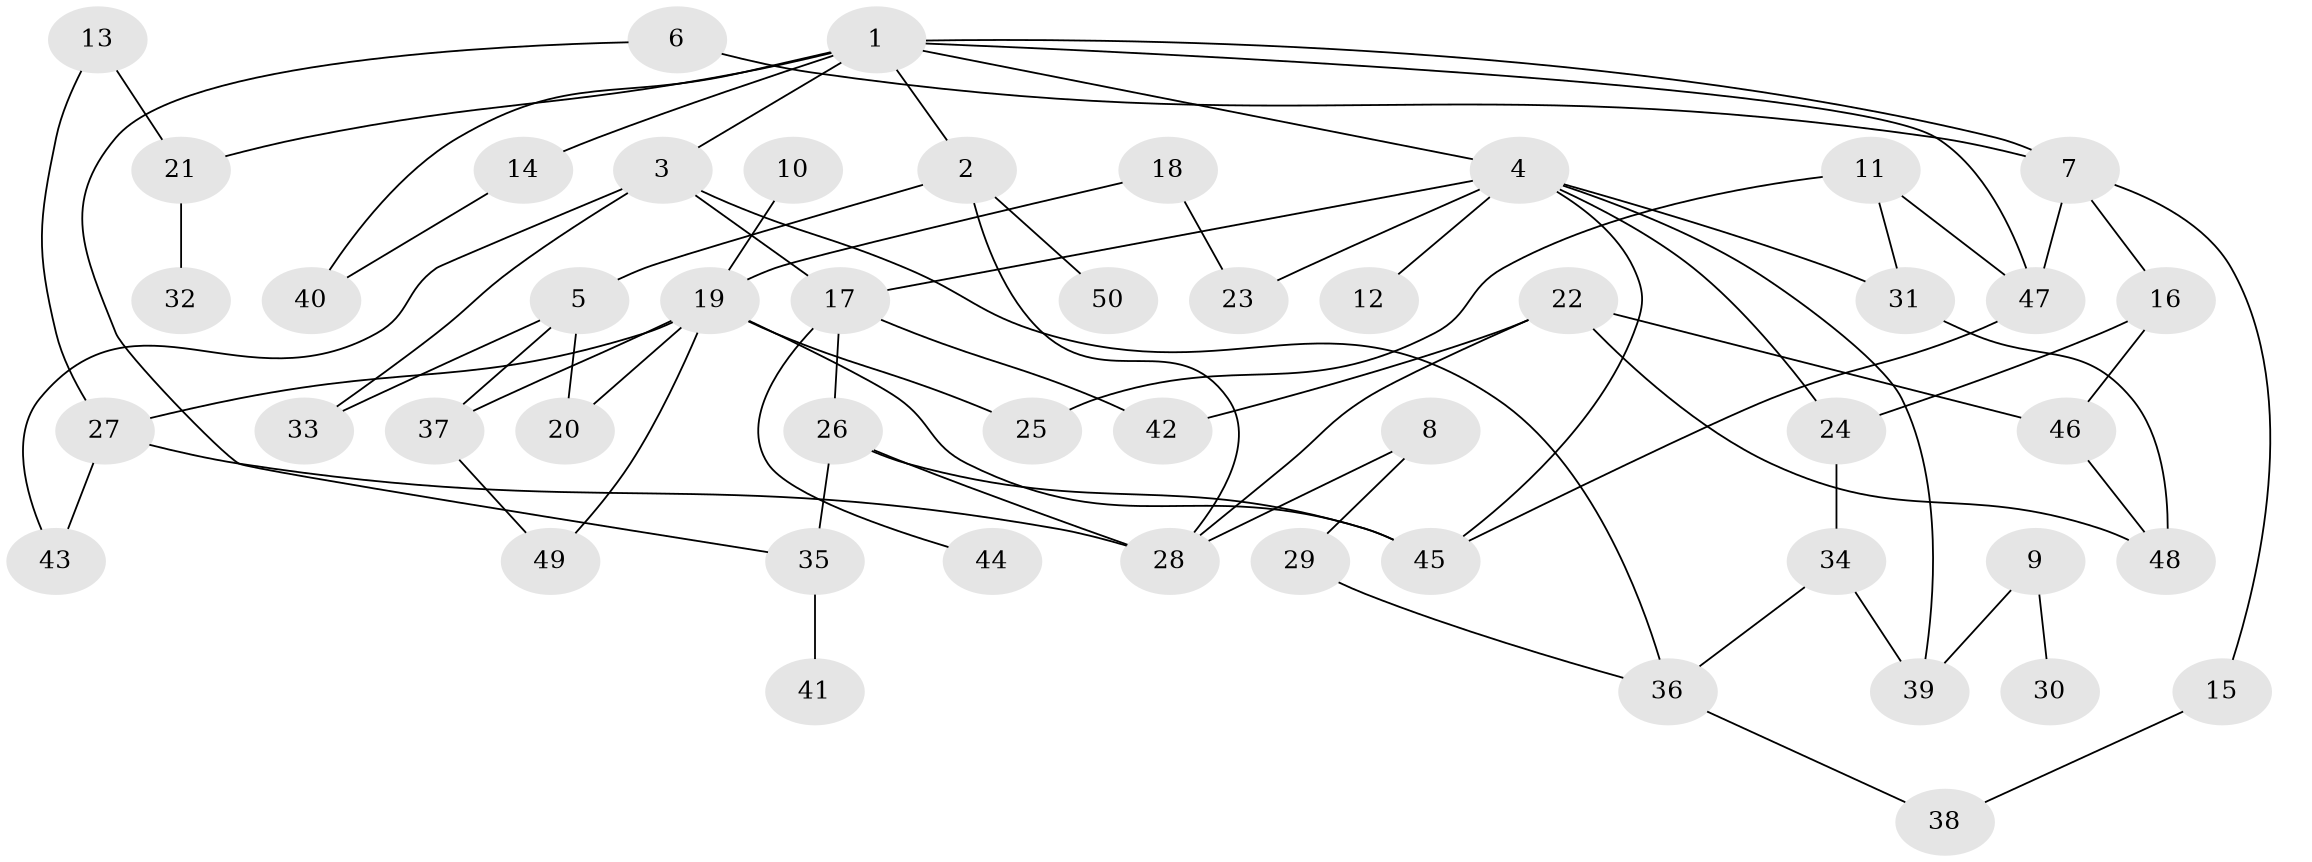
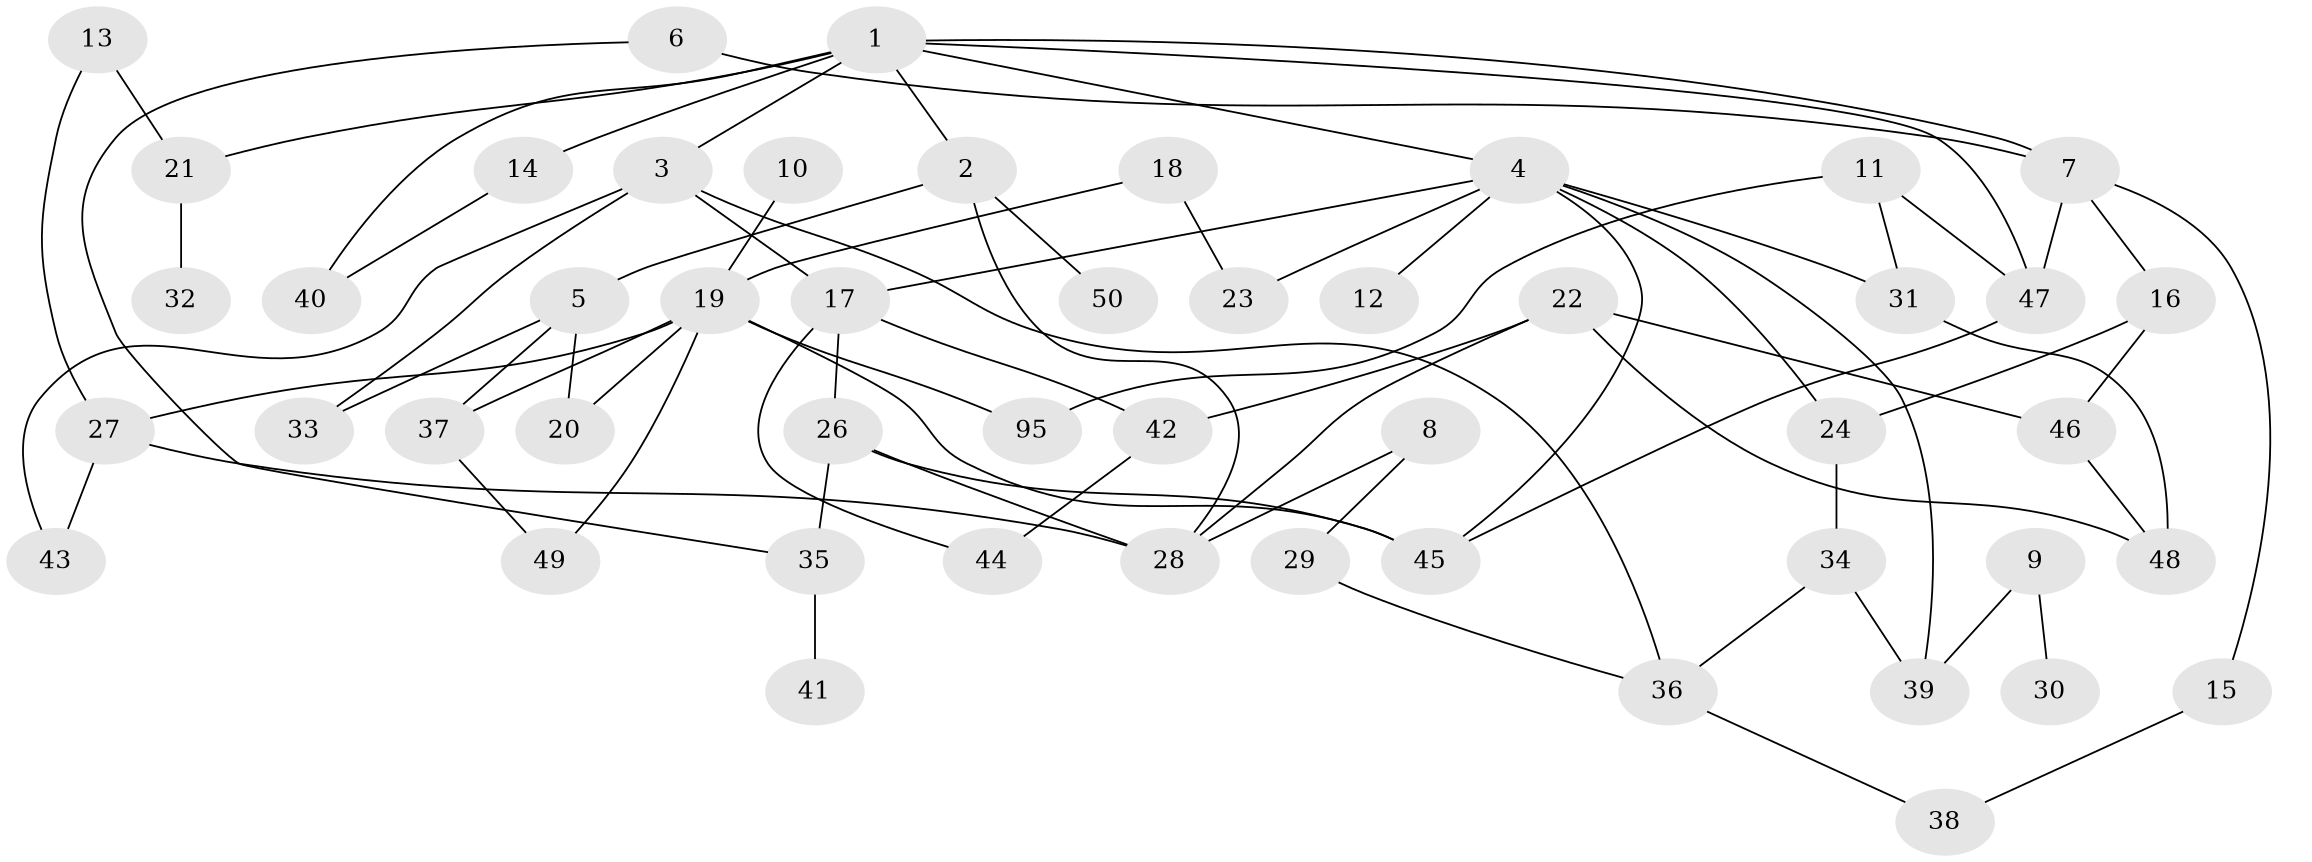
node "25": label "25" -> "95"
edge "42" -- "44": added
